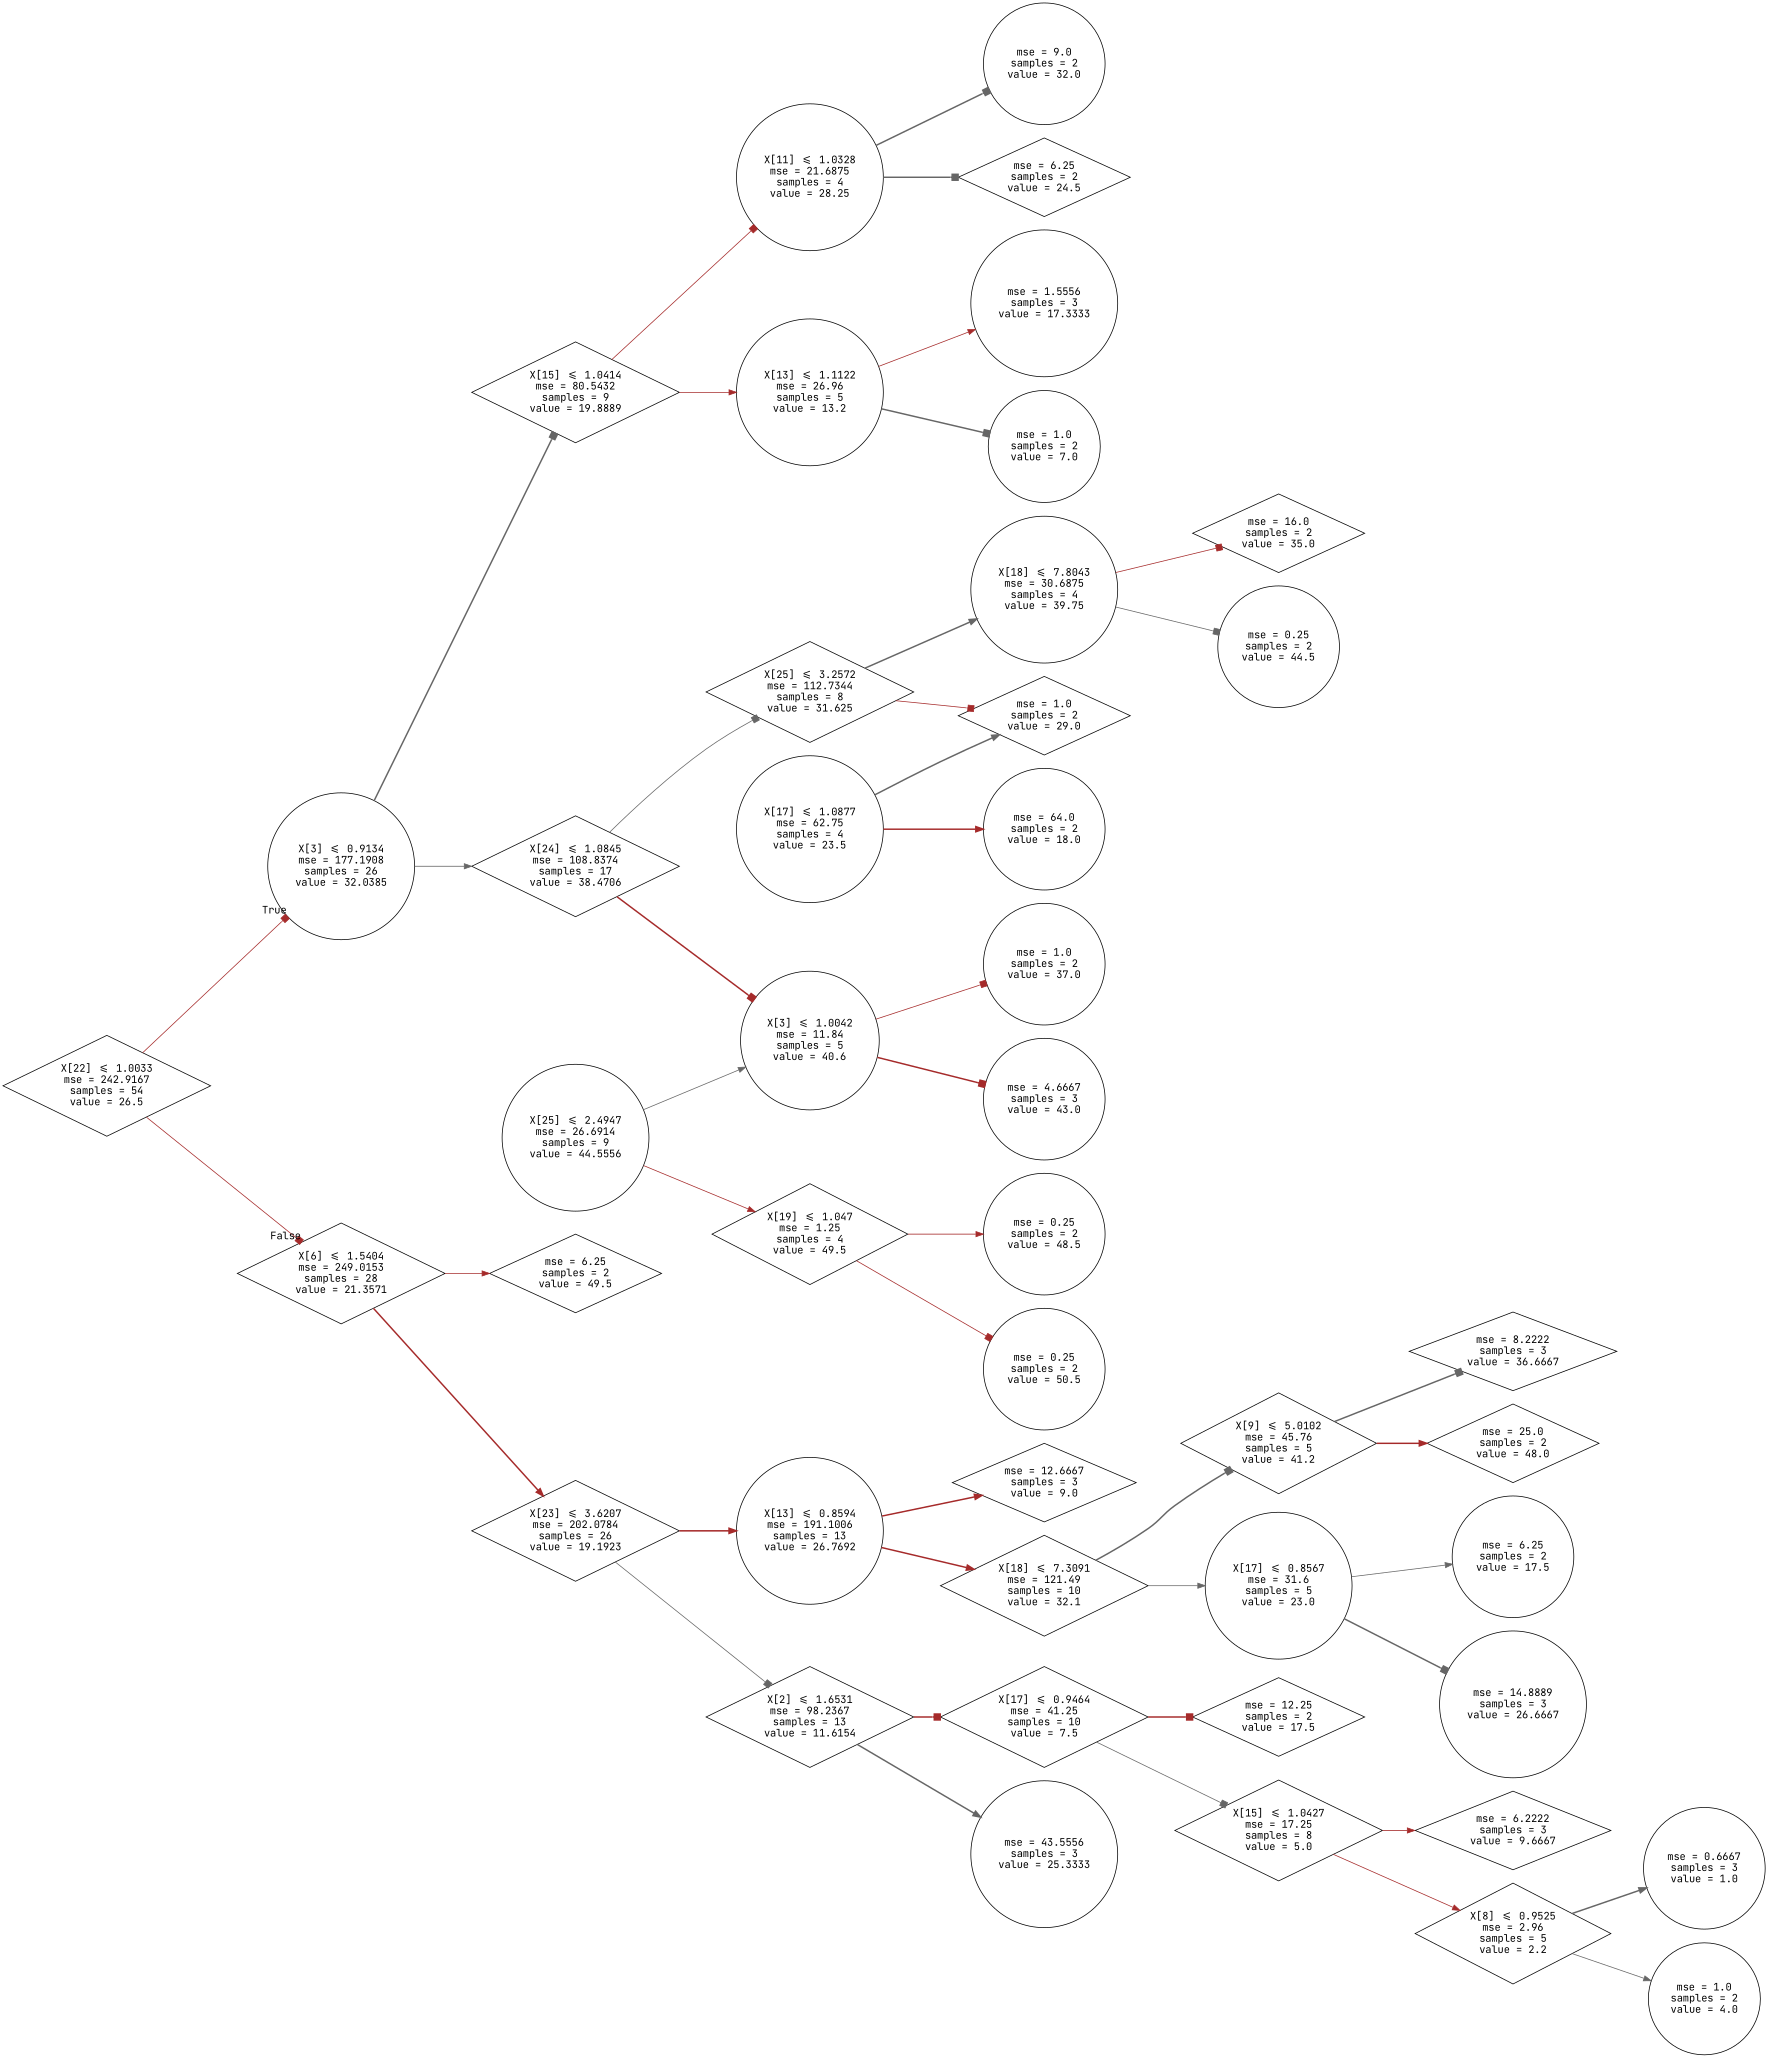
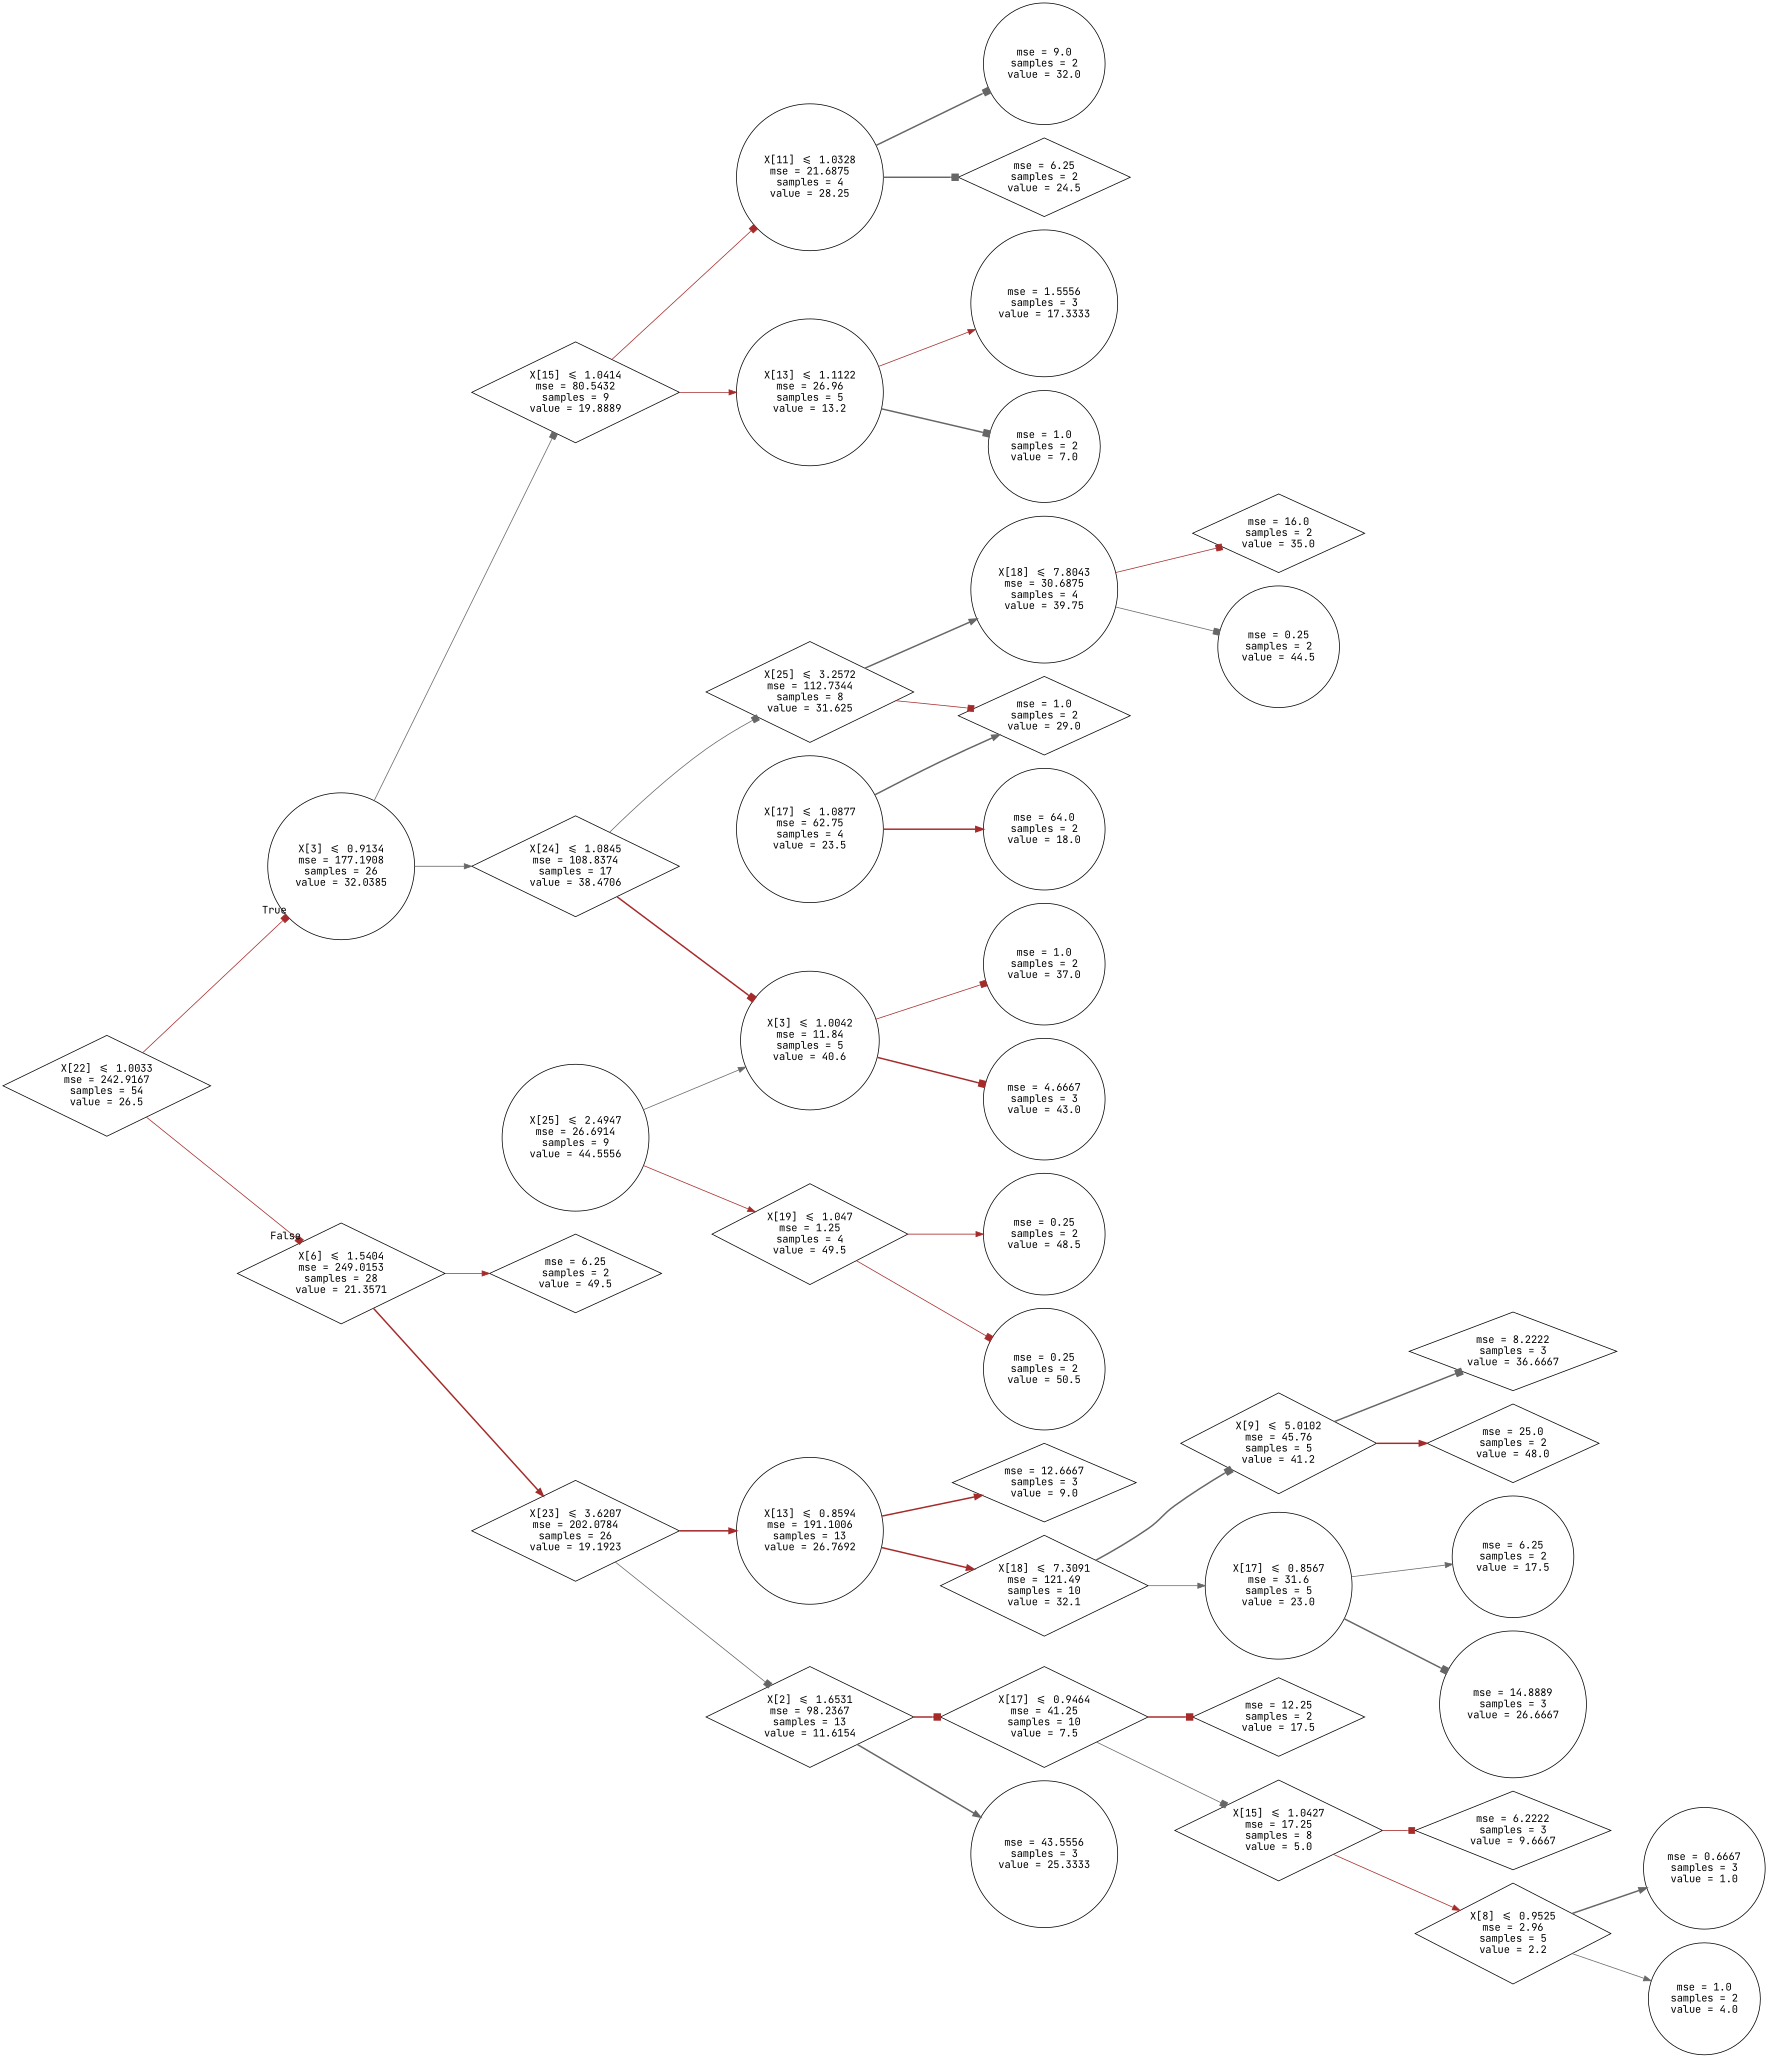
edge "X[3] <= 0.9134 mse = 177.1908 samples = 26 value = 32.0385" -> "X[15] <= 1.0414 mse = 80.5432 samples = 9 value = 19.8889": style bold -> solid
edge "X[15] <= 1.0427 mse = 17.25 samples = 8 value = 5.0" -> "mse = 6.2222 samples = 3 value = 9.6667": arrowhead normal -> box
